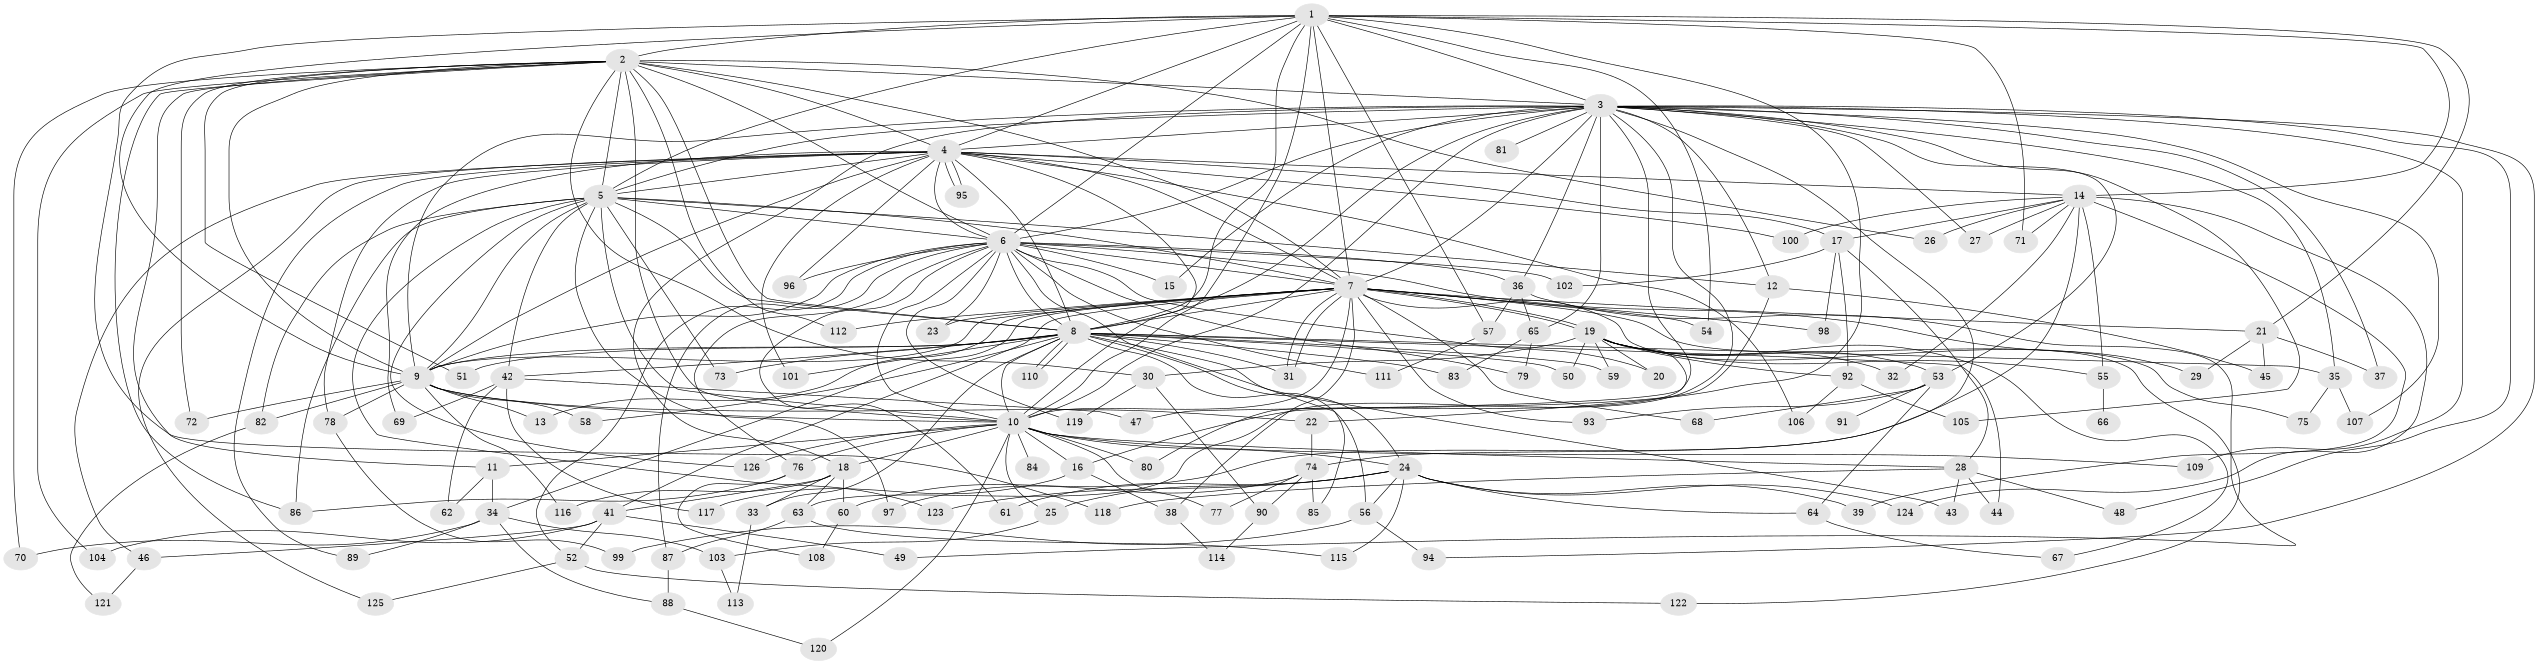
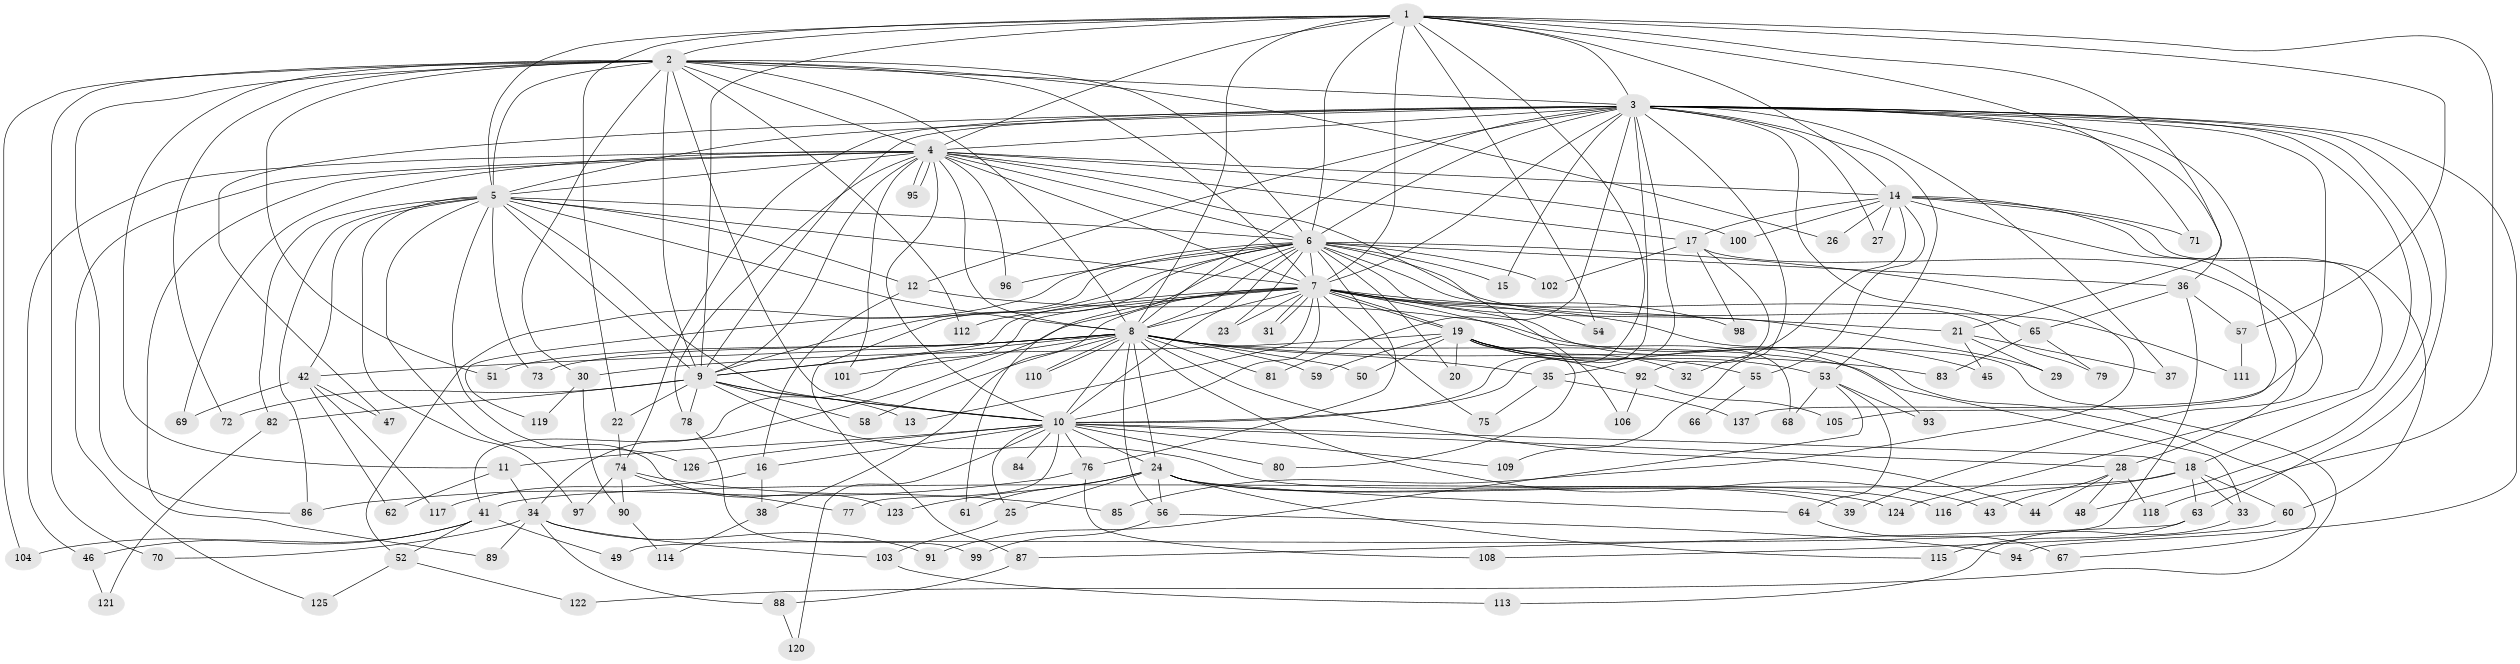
edge "8" -- "31": now "8" -- "81"
node "107": label "107" -> "137"
edge "34" -- "91": added
